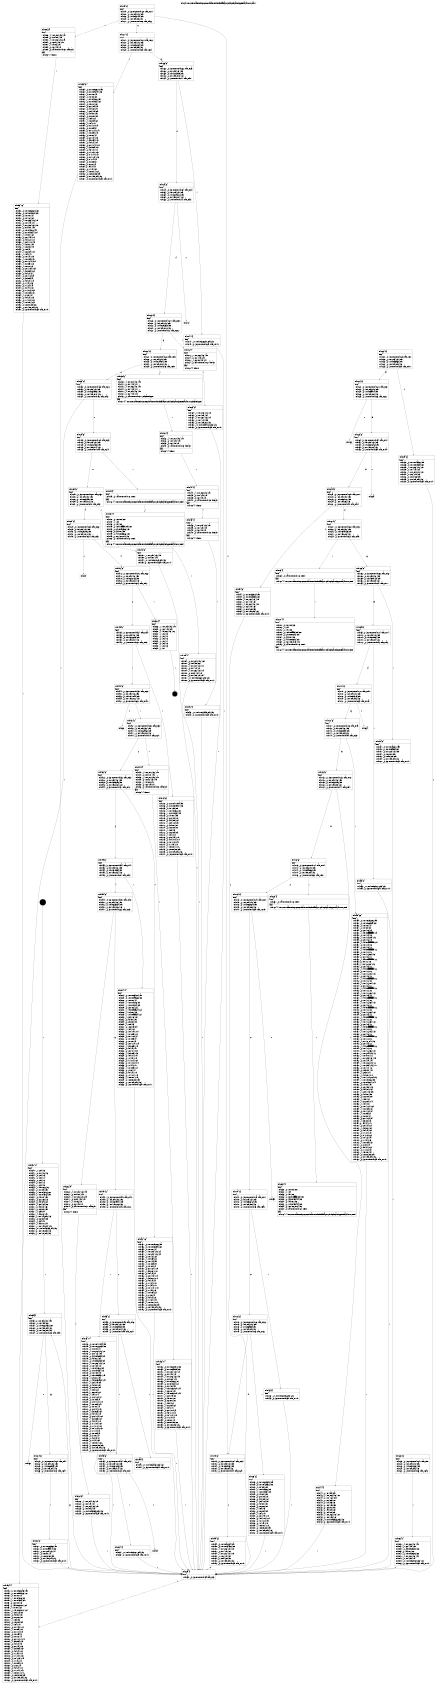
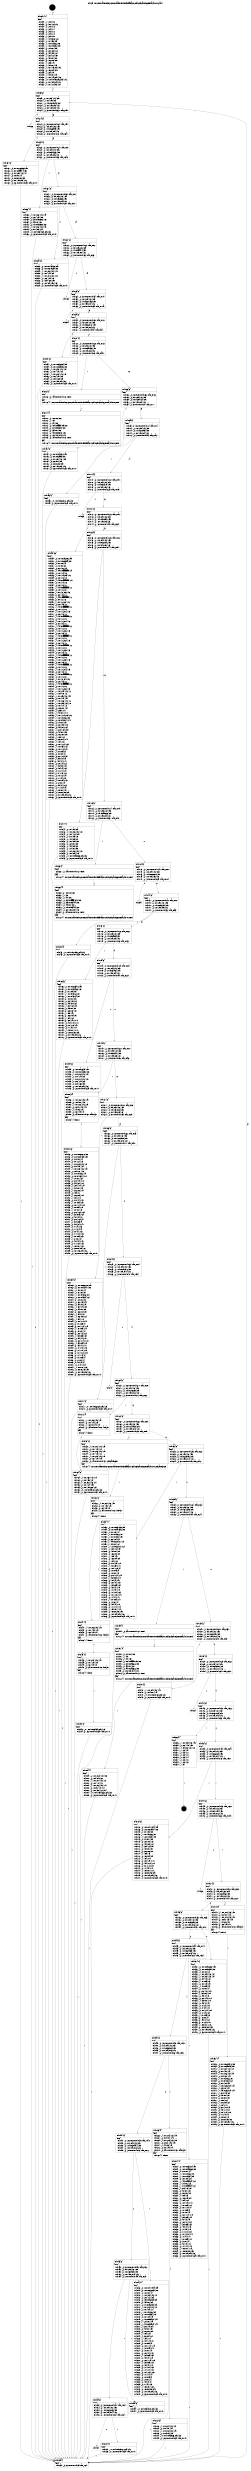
edge "0x40161f [28]" -> "0x40163b [28]": added, label "32"
edge "0x40163b [28]" -> "0x401657 [28]": added, label "31"
edge "0x4017fb [28]" -> "0x4017df [28]": reversed
edge "0x4026ab [5]" -> "0x401fd8 [147]": reversed
